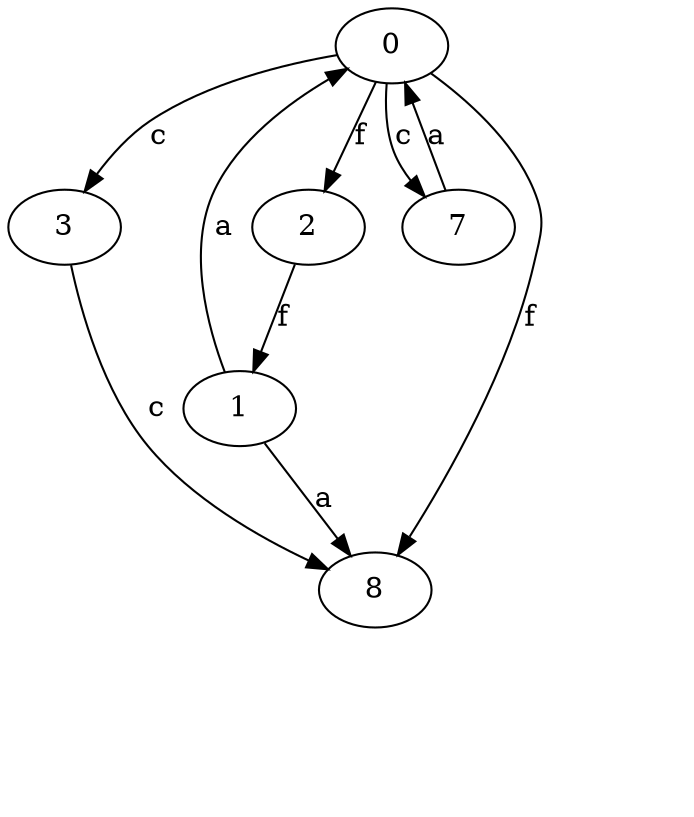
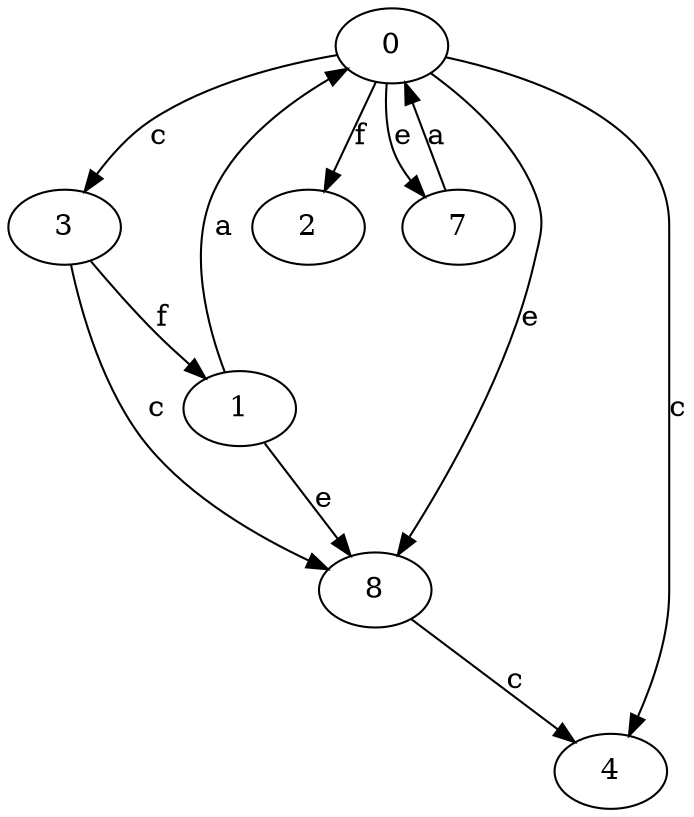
edge "0" -> "7": label "c" -> "e"
edge "2" -> "1": now "3" -> "1"
edge "0" -> "8": label "f" -> "e"
edge "1" -> "8": label "a" -> "e"
node "4": added
